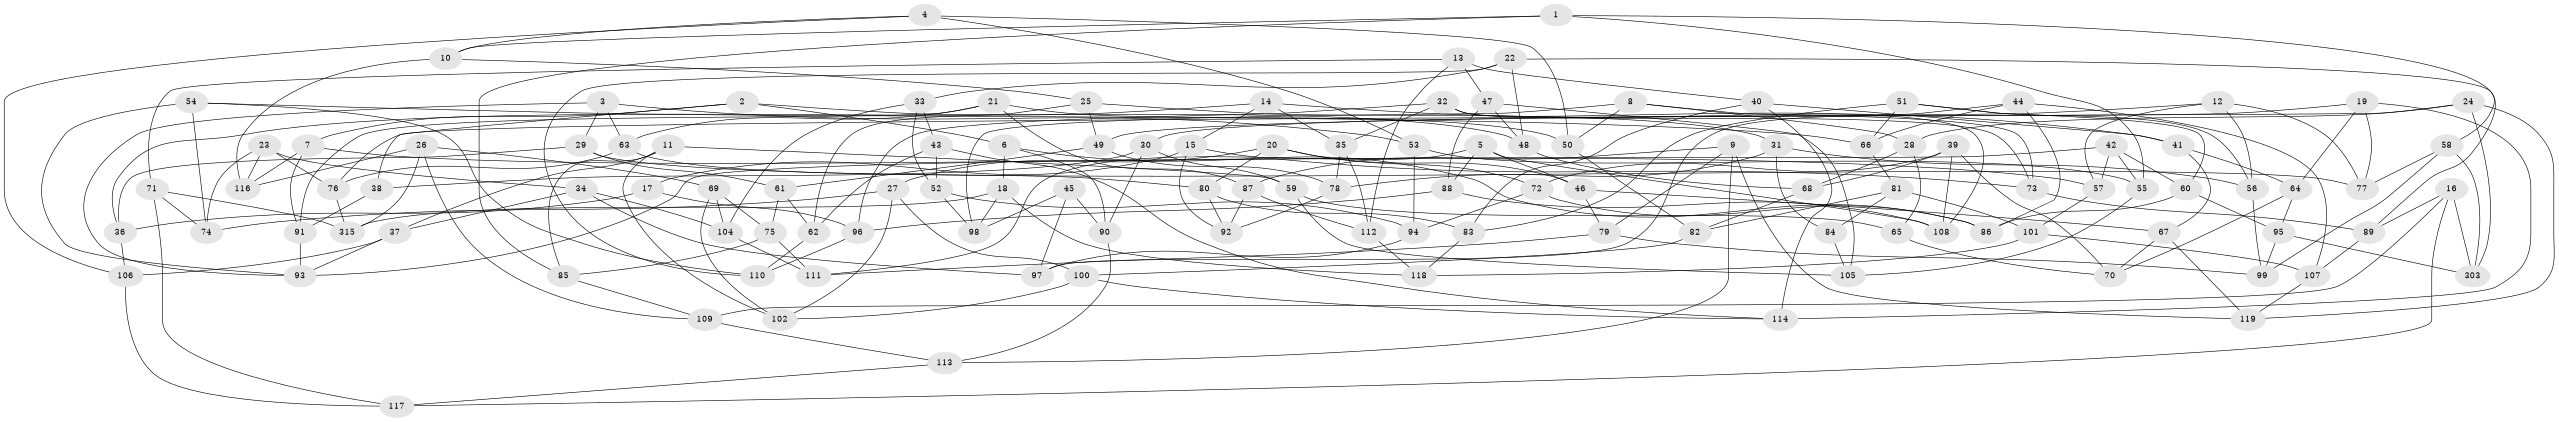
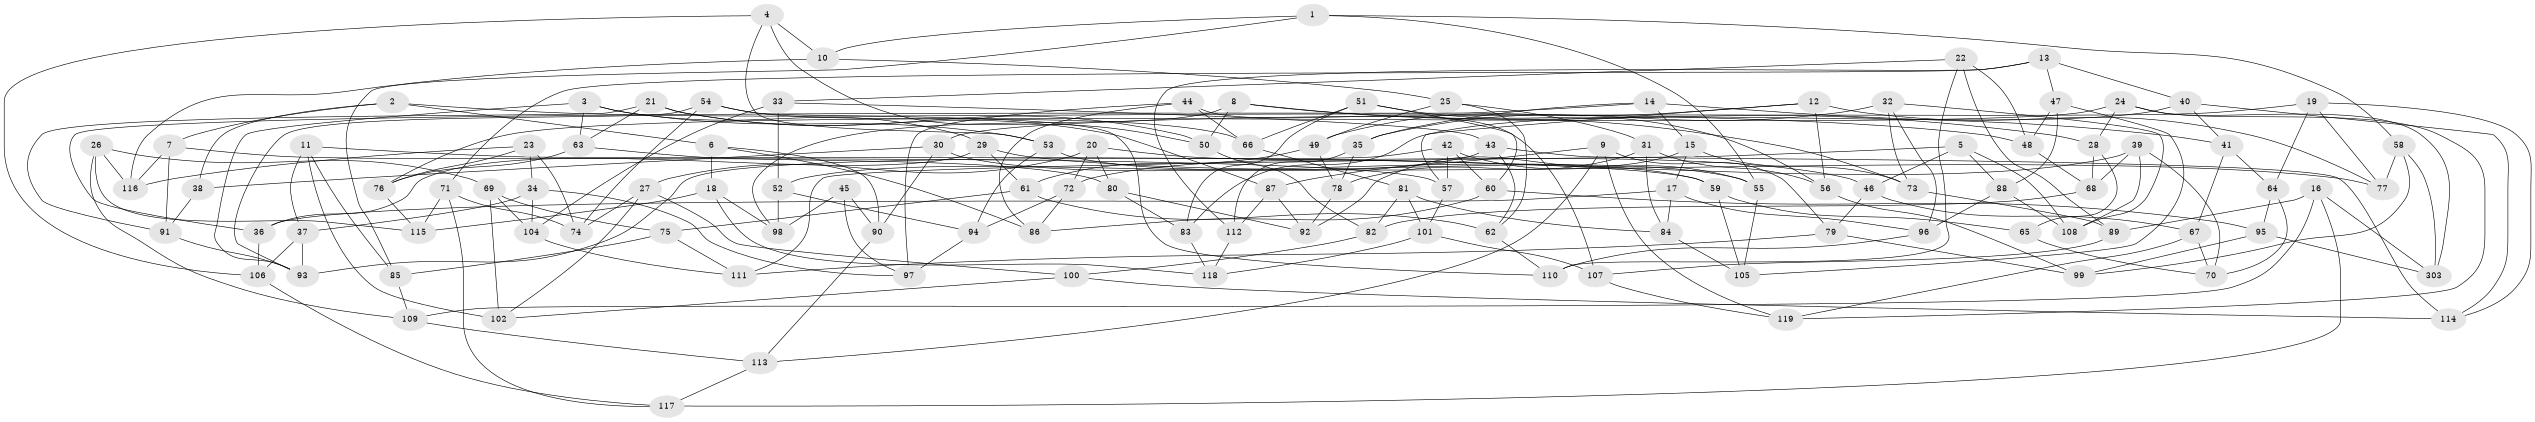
edge "17" -- "84": added
node "315": label "315" -> "115"
